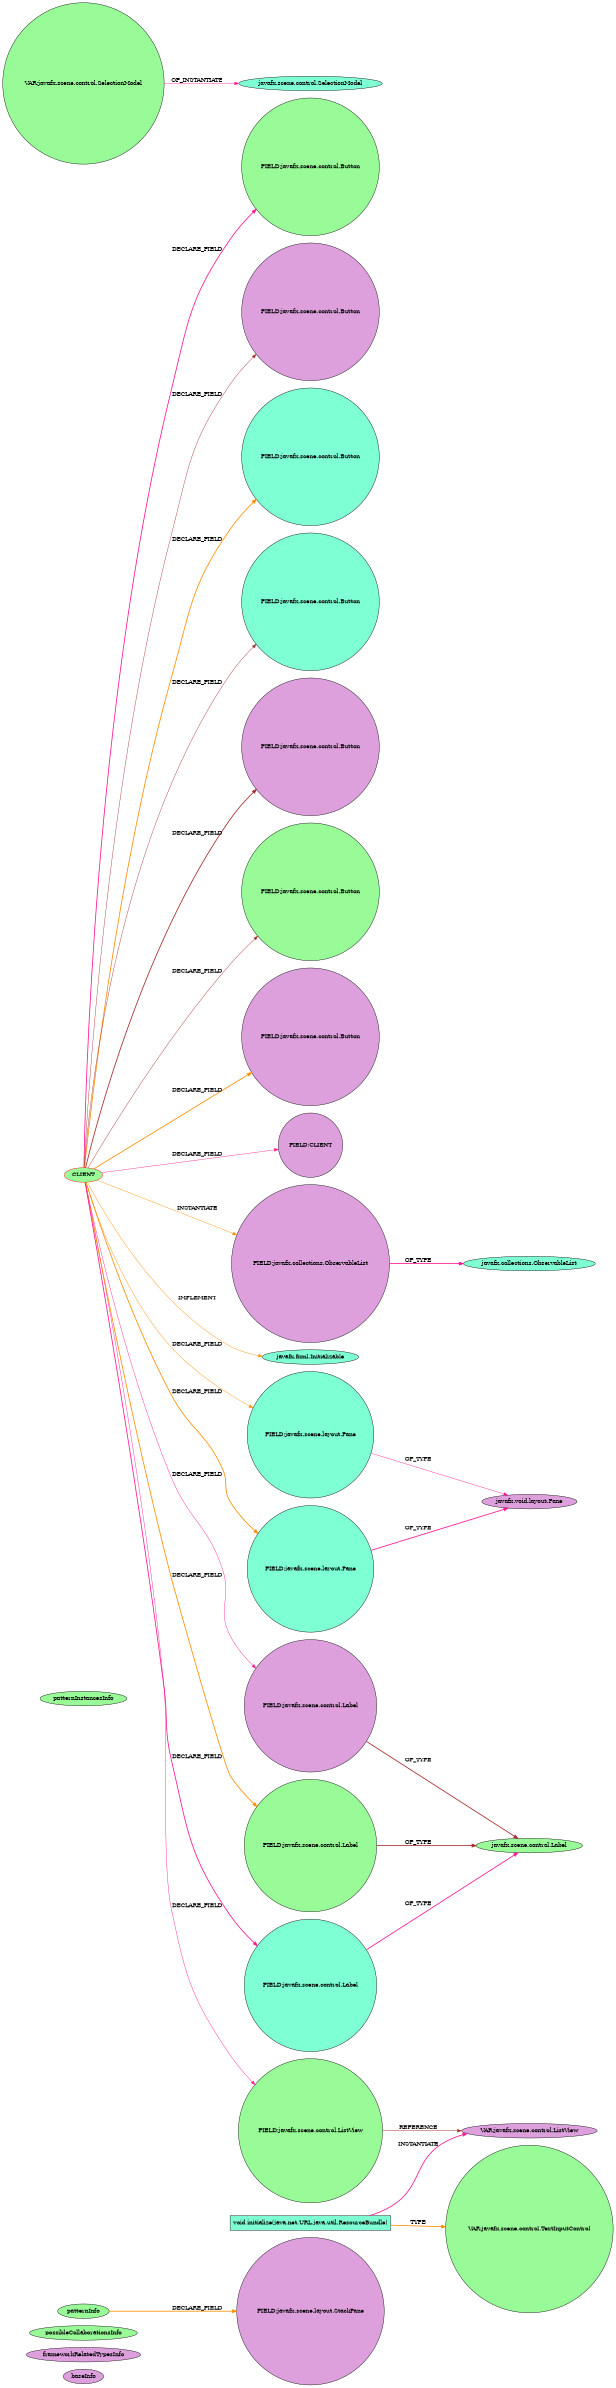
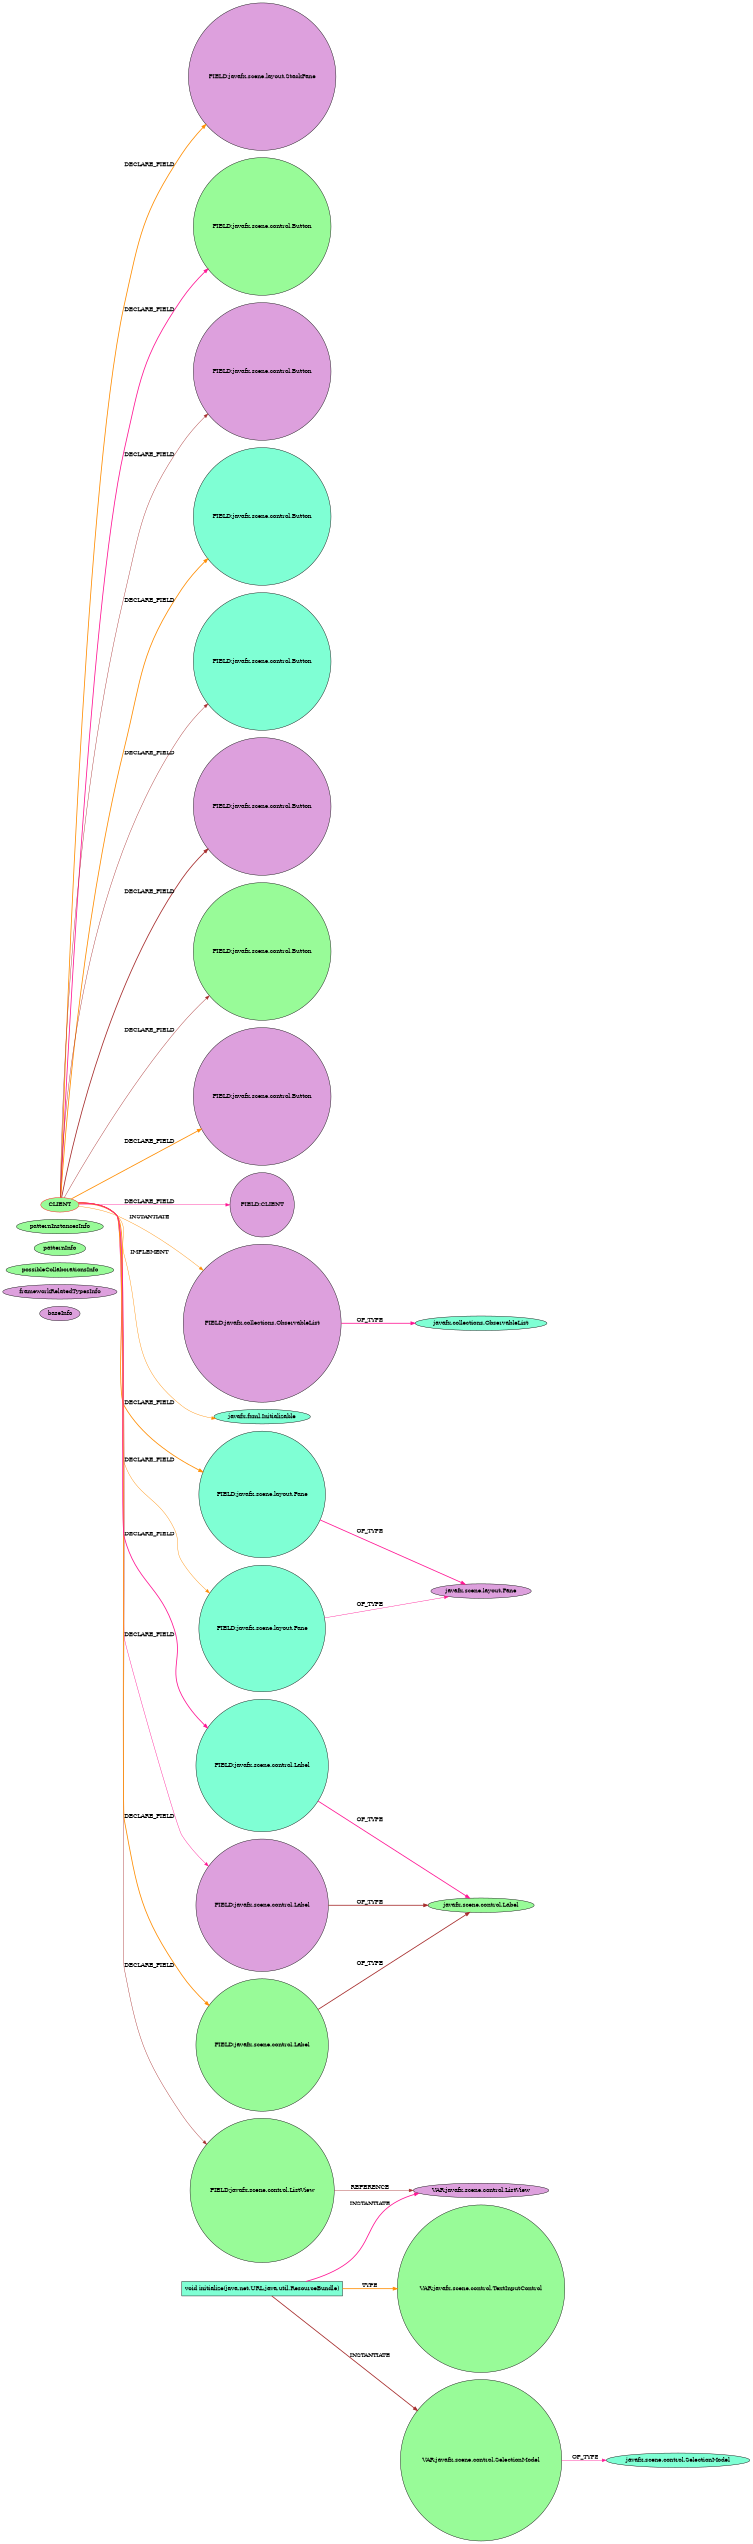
edge "VAR:javafx.scene.control.SelectionModel" -> "javafx.scene.control.SelectionModel": label "OF_INSTANTIATE" -> "OF_TYPE"
node "javafx.void.layout.Pane": label "javafx.void.layout.Pane" -> "javafx.scene.layout.Pane"
edge "CLIENT" -> "FIELD:javafx.scene.control.ListView": color deeppink -> brown
edge "patternInfo" -> "FIELD:javafx.scene.layout.StackPane": now "CLIENT" -> "FIELD:javafx.scene.layout.StackPane"
edge "void initialize(java.net.URL,java.util.ResourceBundle)" -> "VAR:javafx.scene.control.SelectionModel": added, label "INSTANTIATE"
